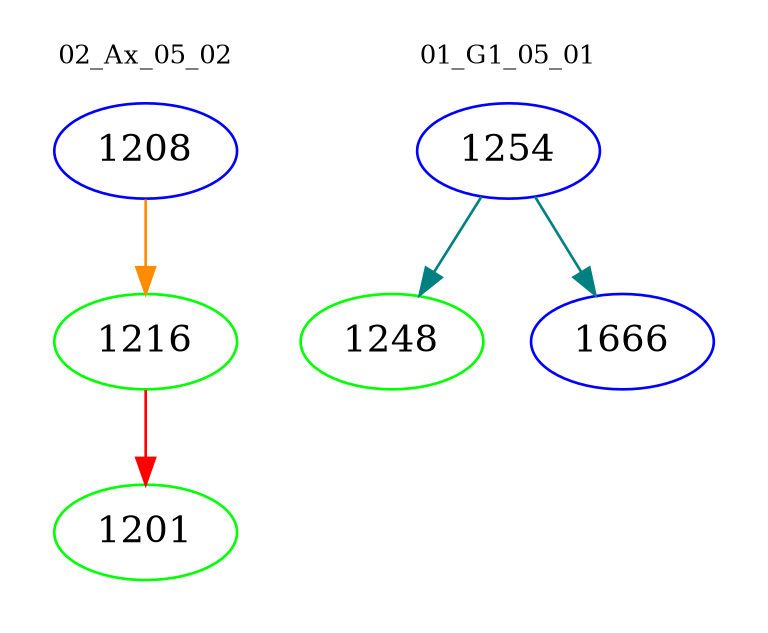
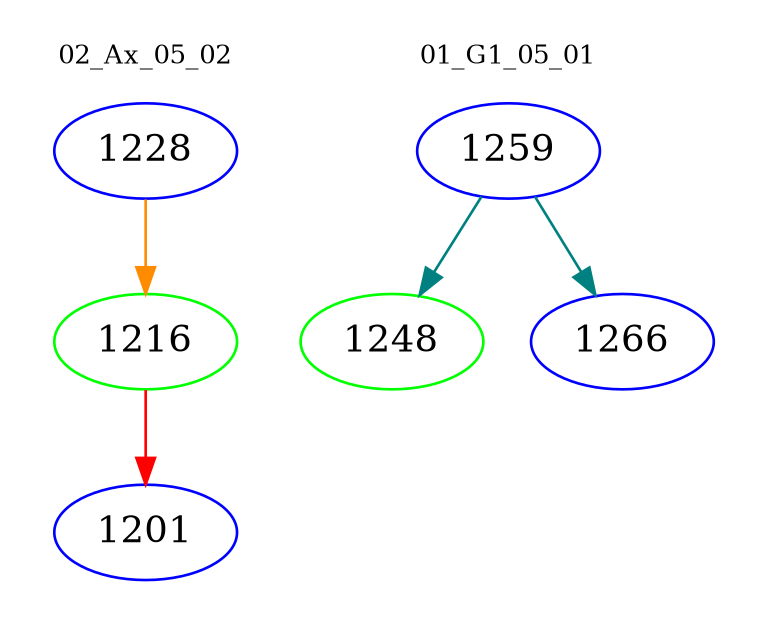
node "1208": label "1208" -> "1228"
node "1254": label "1254" -> "1259"
node "1666": label "1666" -> "1266"
node "1201": color green -> blue
